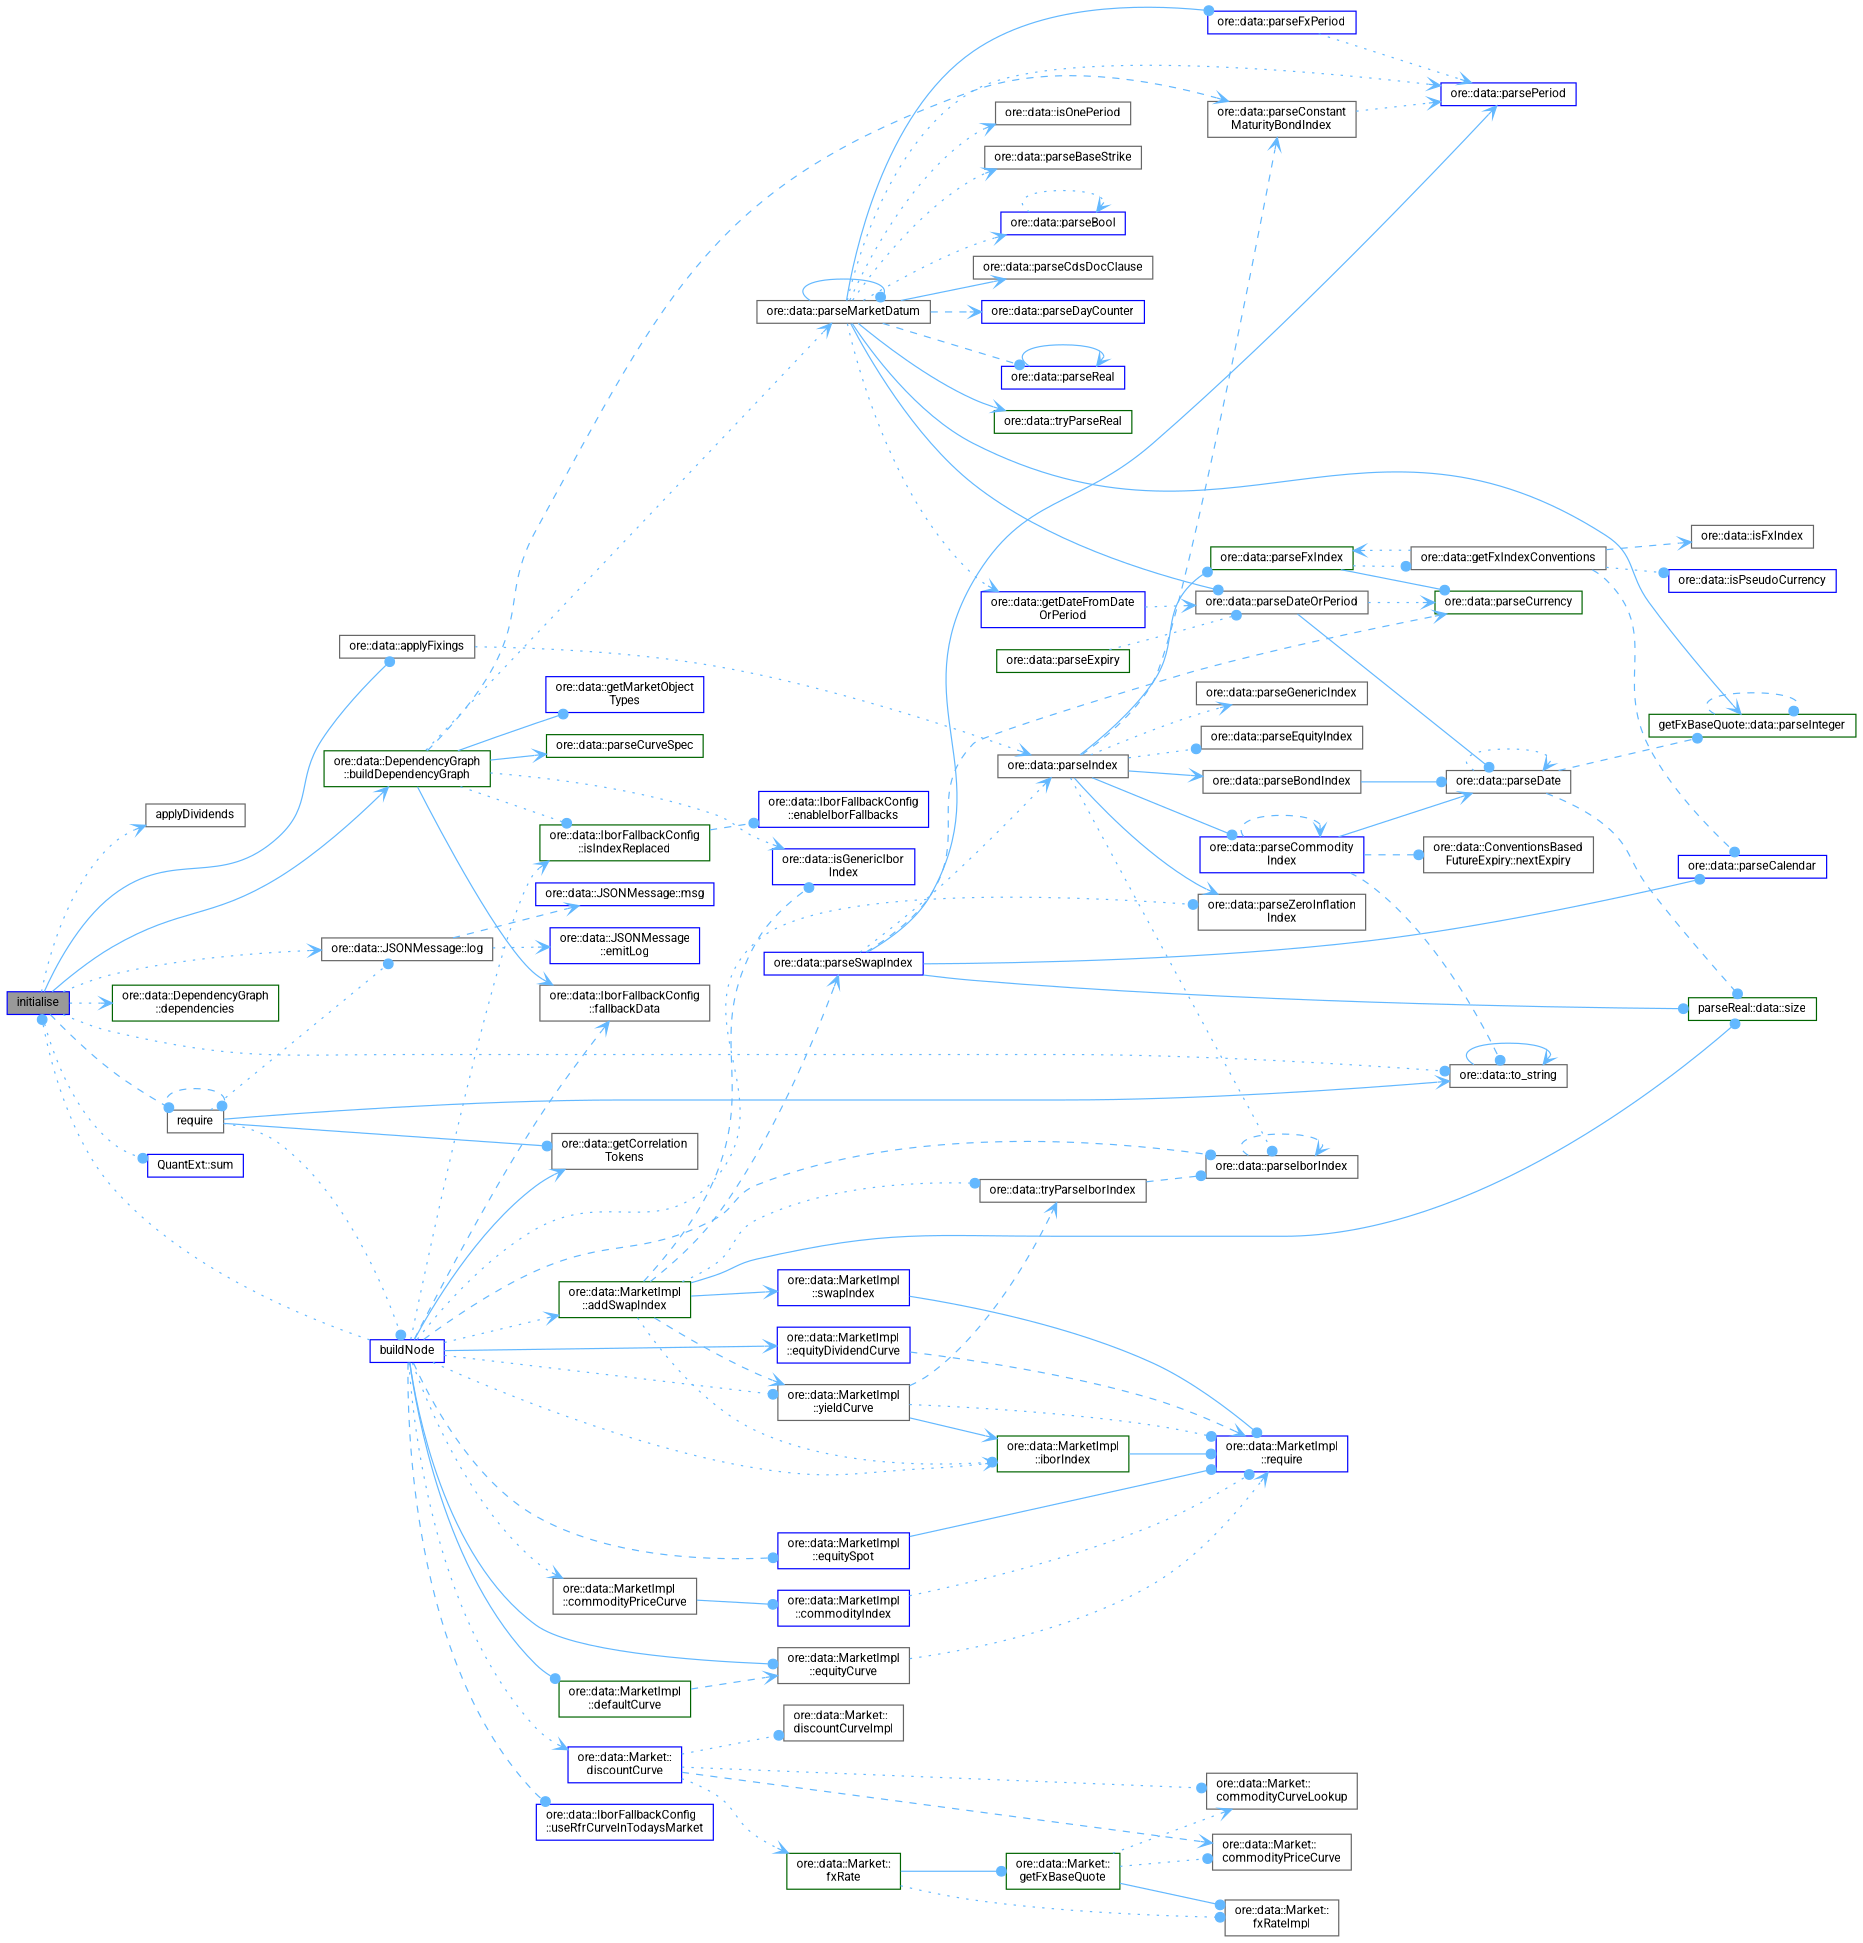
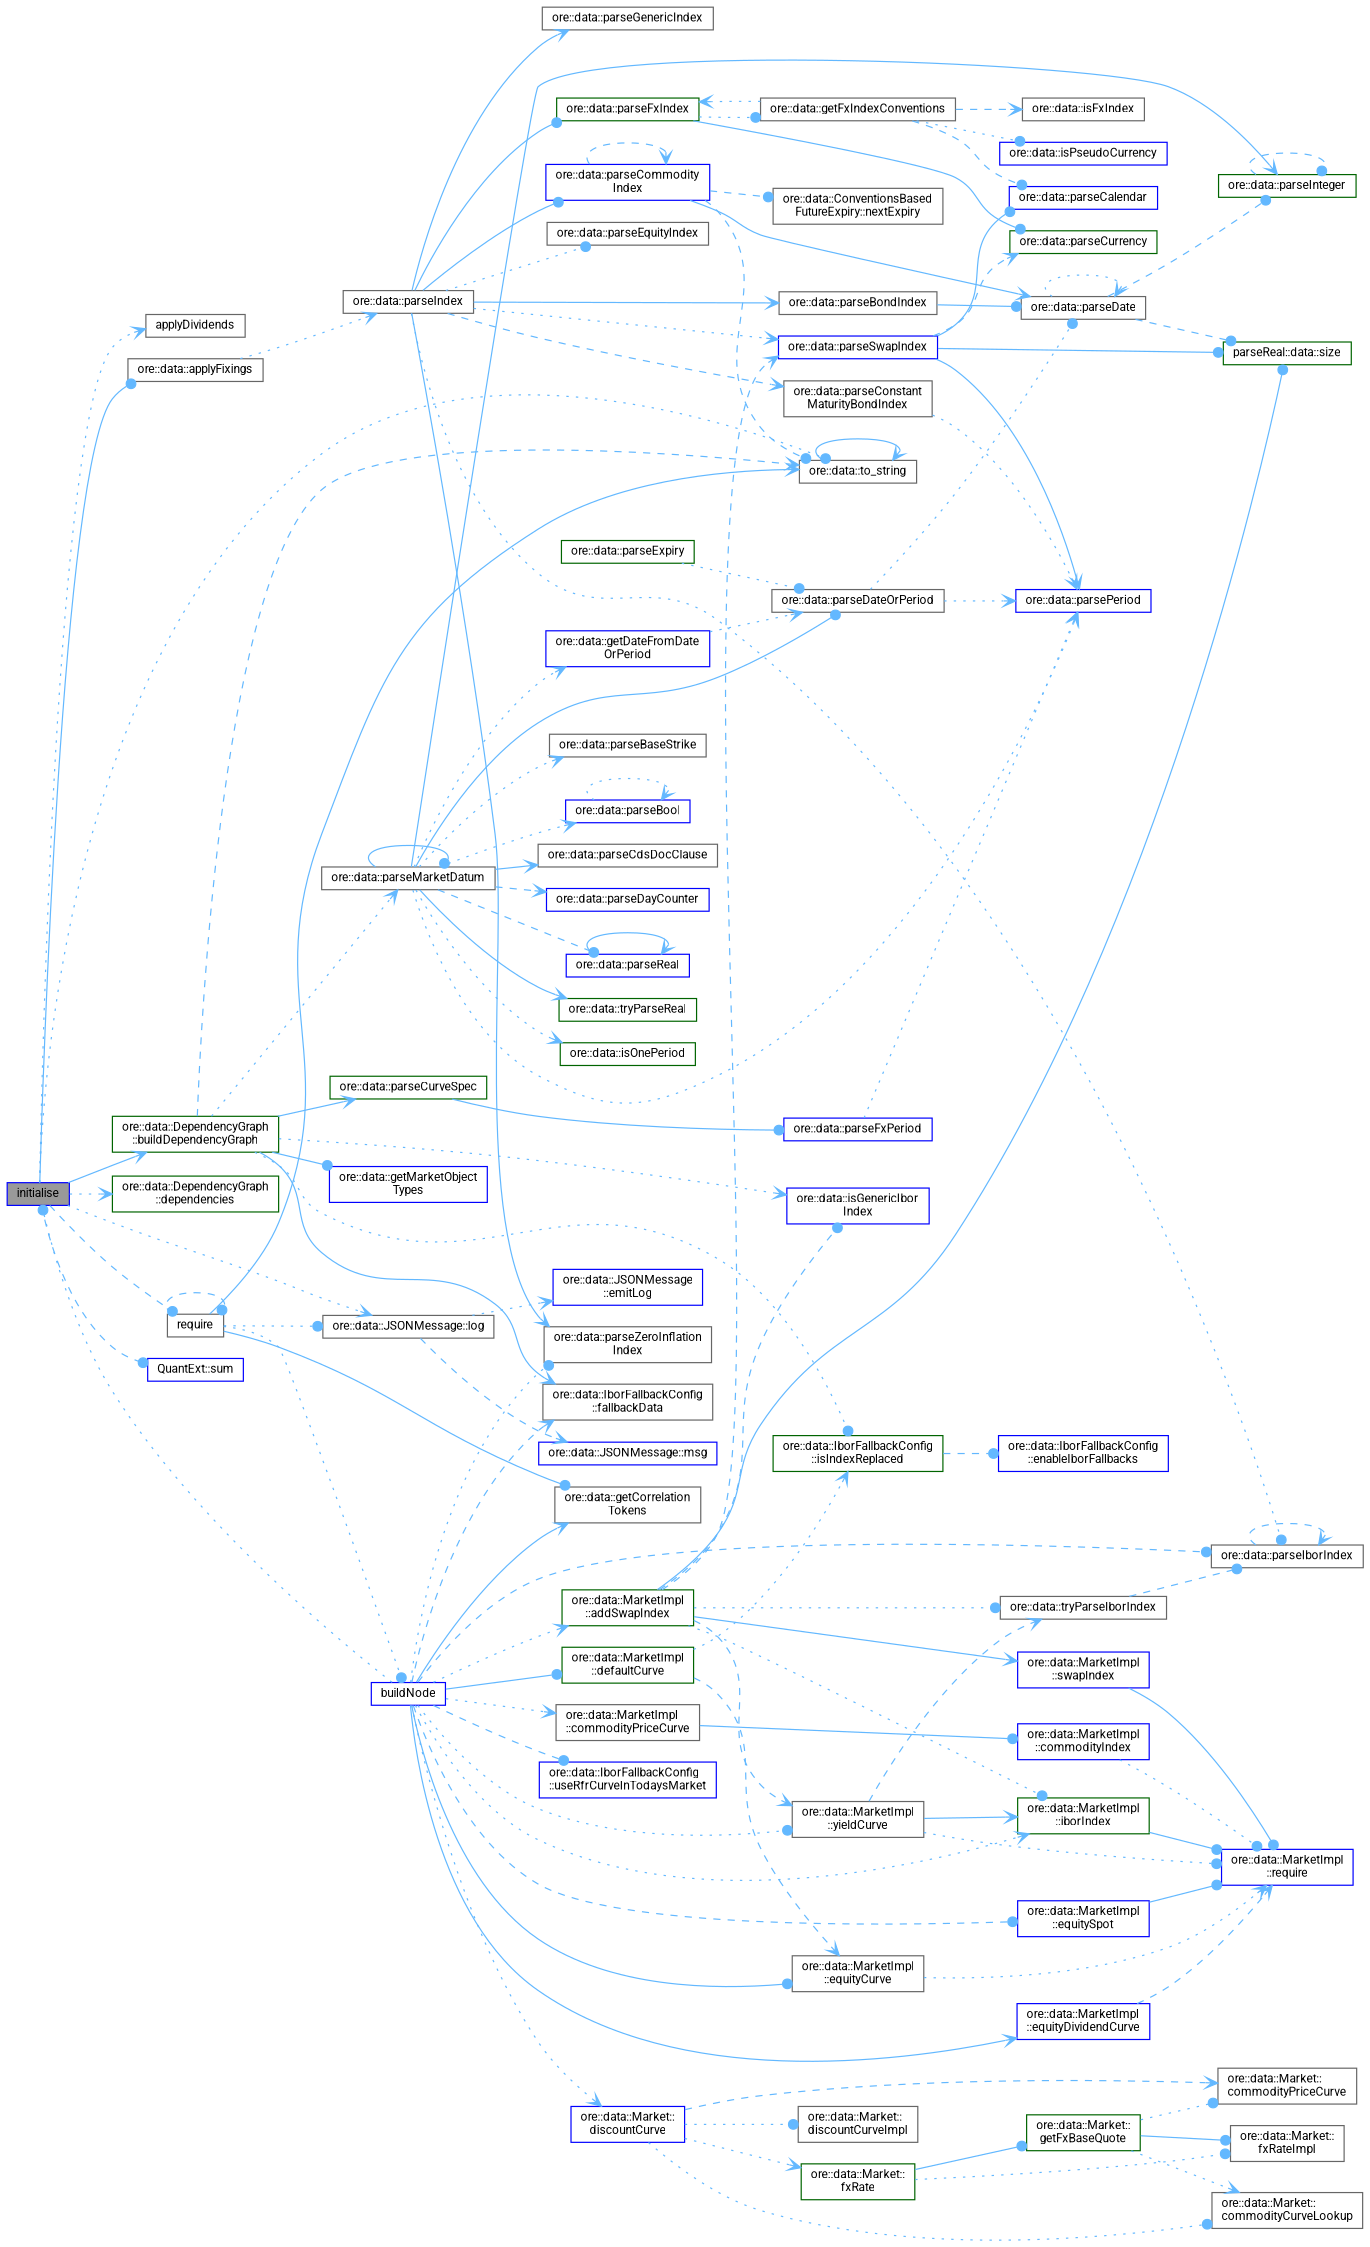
edge "ore::data::parseMarketDatum" -> "ore::data::parseFxPeriod": now "ore::data::parseCurveSpec" -> "ore::data::parseFxPeriod"
node "ore::data::isOnePeriod": color gray40 -> darkgreen
edge "ore::data::DependencyGraph ::buildDependencyGraph" -> "ore::data::parseConstant MaturityBondIndex": now "ore::data::DependencyGraph ::buildDependencyGraph" -> "ore::data::to_string"
edge "ore::data::parseDateOrPeriod" -> "ore::data::parseCurrency": now "ore::data::parseDateOrPeriod" -> "ore::data::parsePeriod"
edge "ore::data::parseDateOrPeriod" -> "ore::data::parseDate": style solid -> dotted
node "getFxBaseQuote::data::parseInteger": label "getFxBaseQuote::data::parseInteger" -> "ore::data::parseInteger"
edge "ore::data::parseIndex" -> "ore::data::parseGenericIndex": style dotted -> solid
edge "ore::data::parseSwapIndex" -> "ore::data::parseIndex": reversed
edge "initialise" -> "QuantExt::sum": style dotted -> dashed
edge "buildNode" -> "ore::data::IborFallbackConfig ::isIndexReplaced": now "ore::data::MarketImpl ::defaultCurve" -> "ore::data::IborFallbackConfig ::isIndexReplaced"
